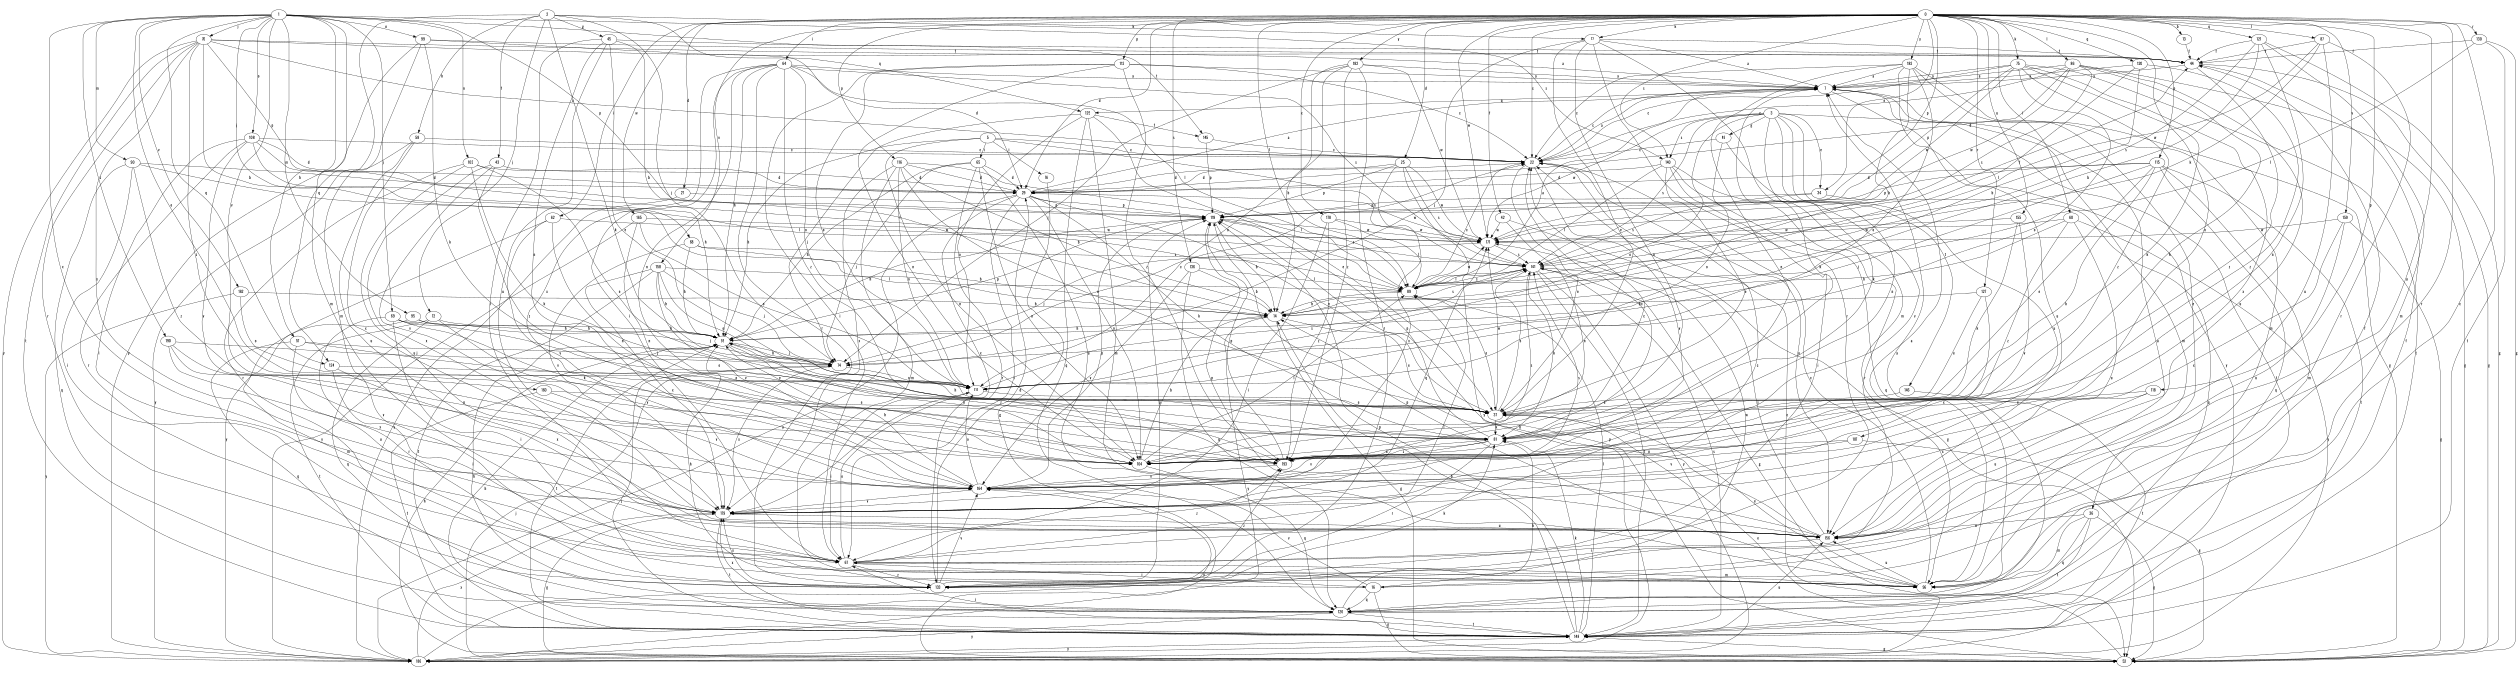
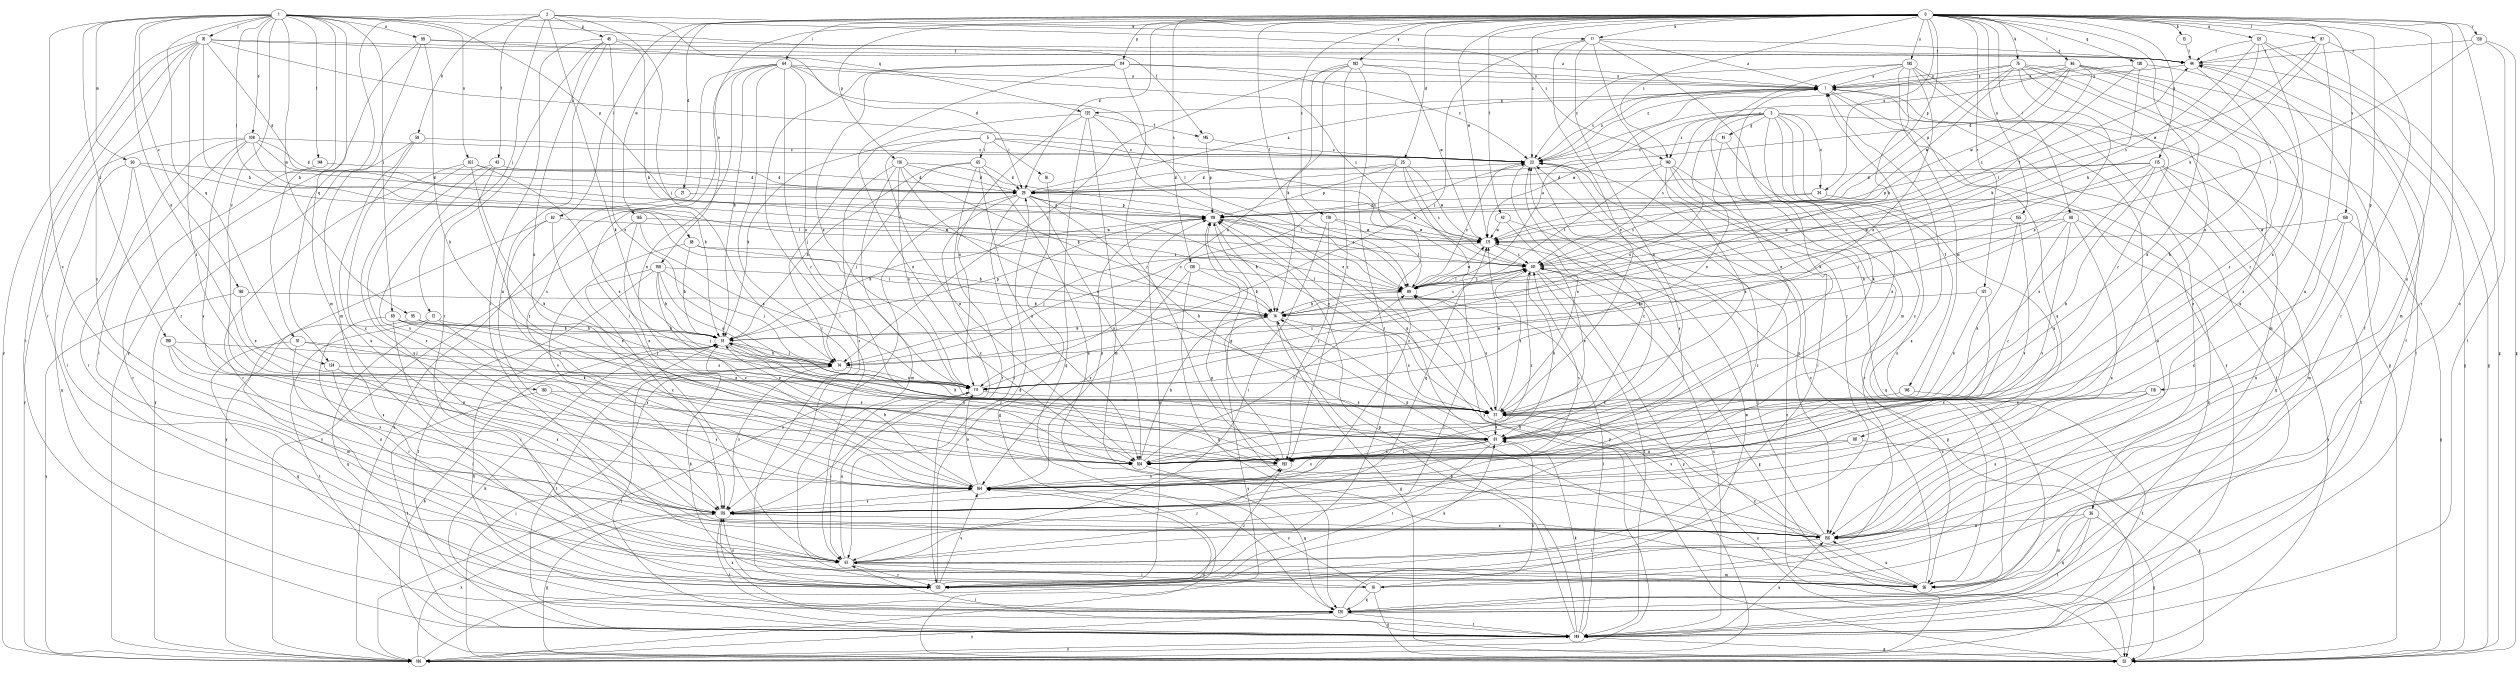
node "113": label "113" -> "114"
node "144": added
edge "7" -> "96": now "7" -> "37"
edge "45" -> "133": added, label "r"
edge "60" -> "164": added, label "v"
edge "108" -> "186": added, label "y"
